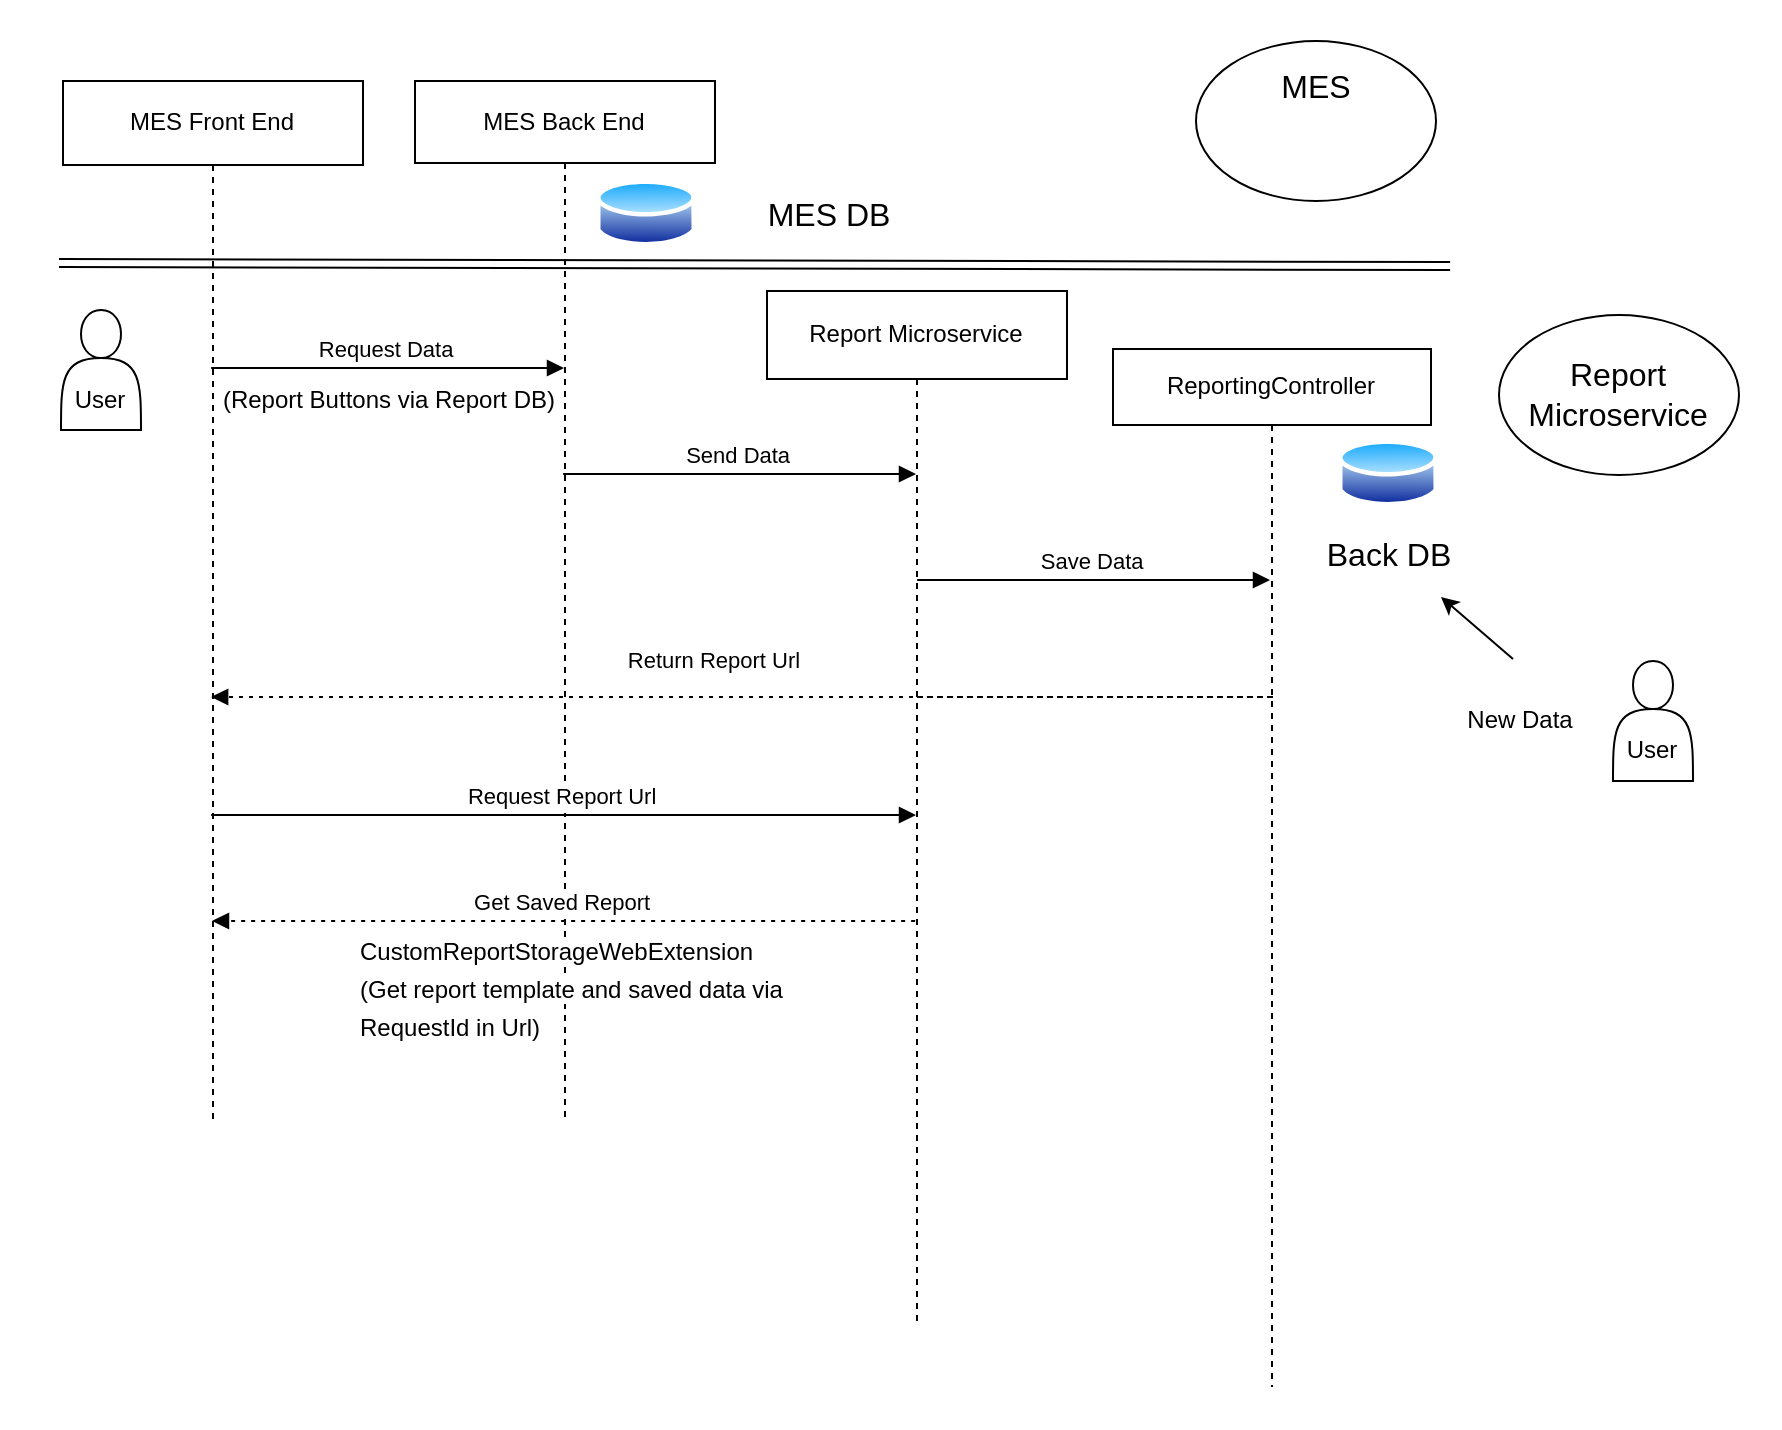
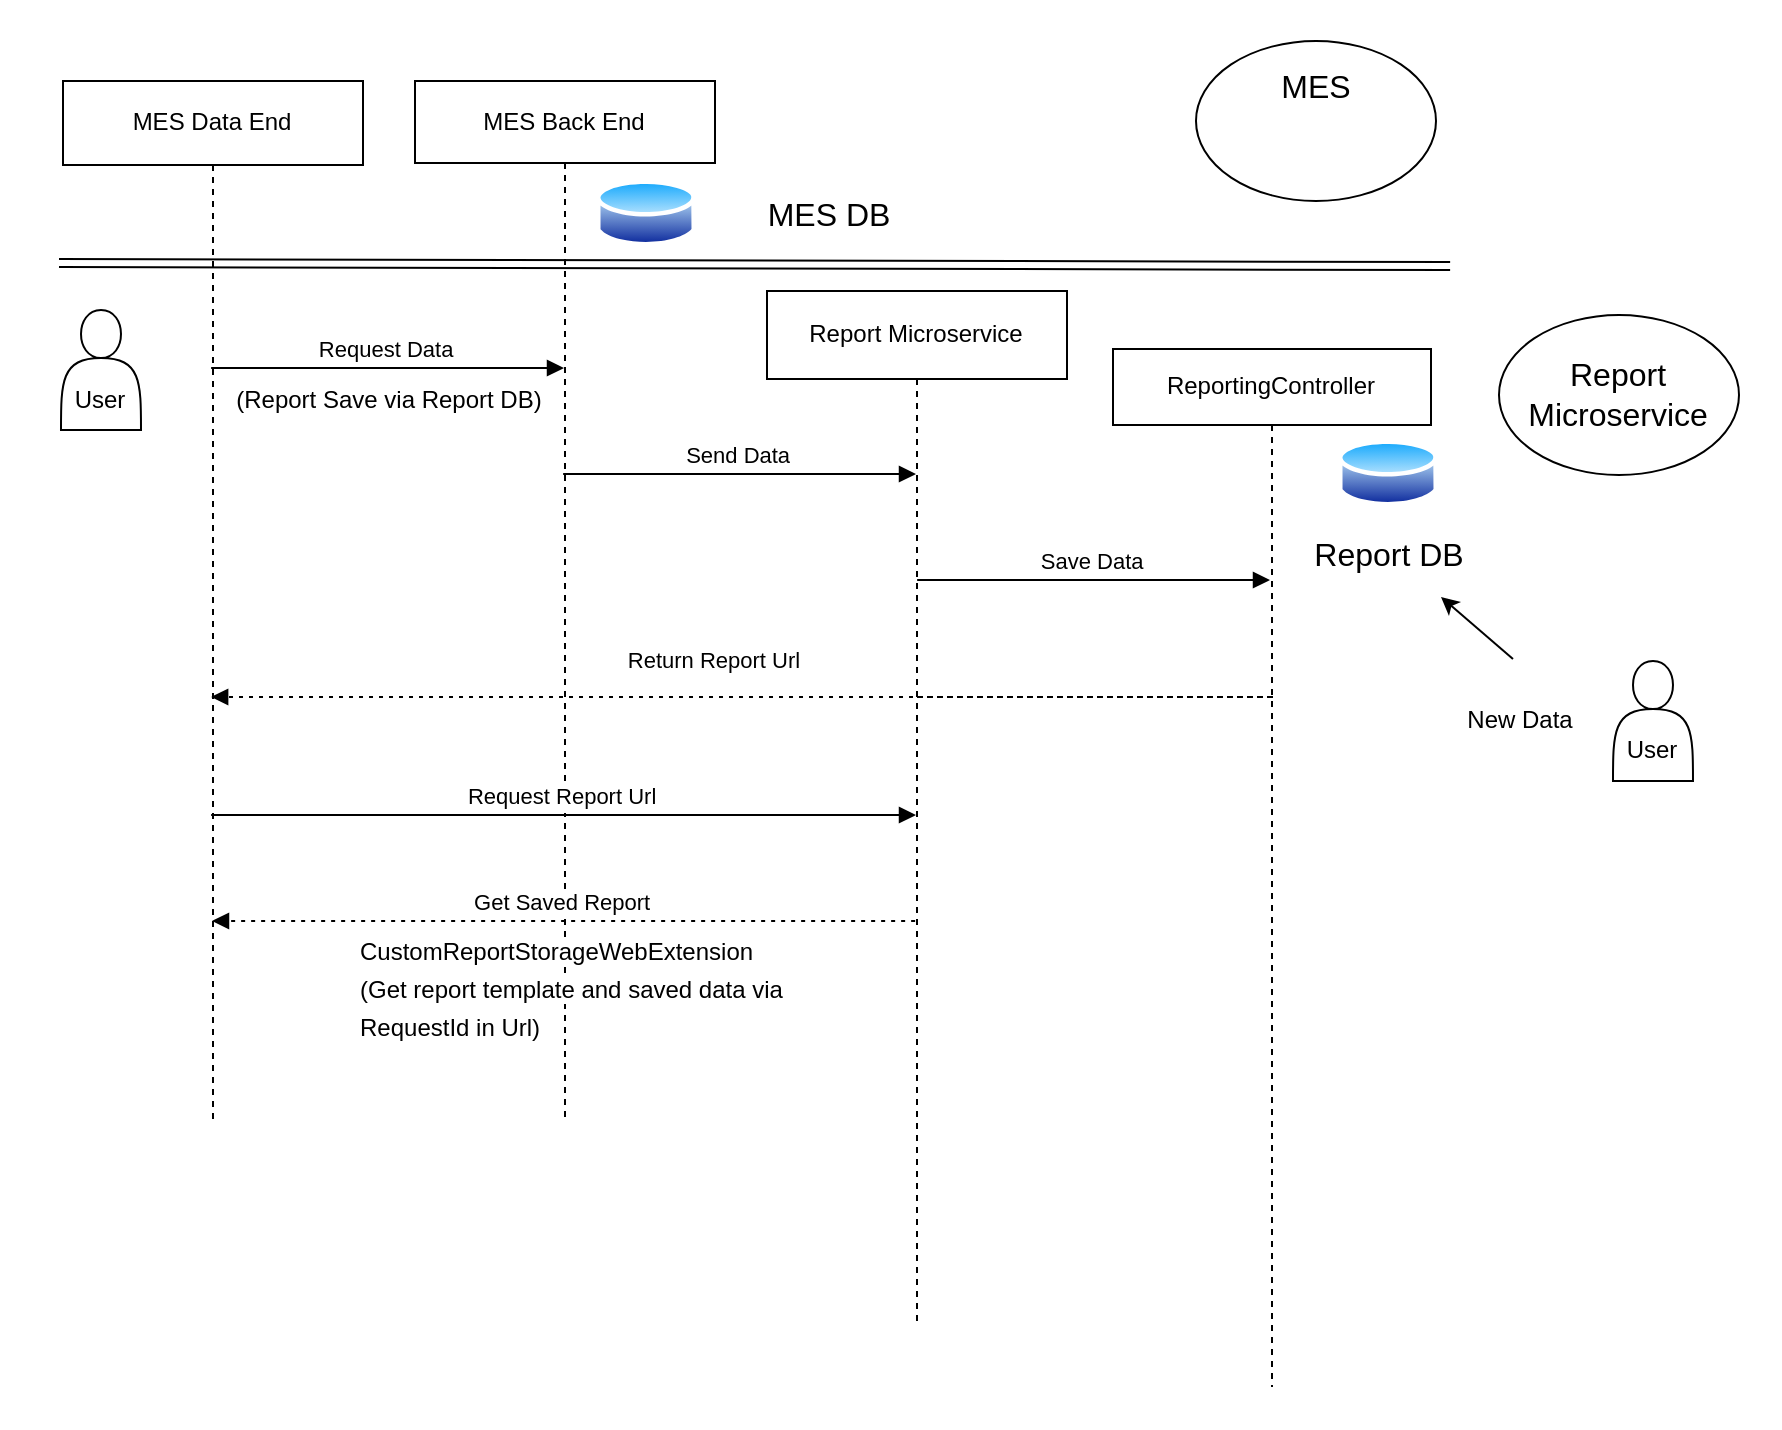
node "MES Front End": label "MES Front End" -> "MES Data End"
node "(Report Buttons via Report DB)": label "(Report Buttons via Report DB)" -> "(Report Save via Report DB)"
node "Back DB": label "Back DB" -> "Report DB"
